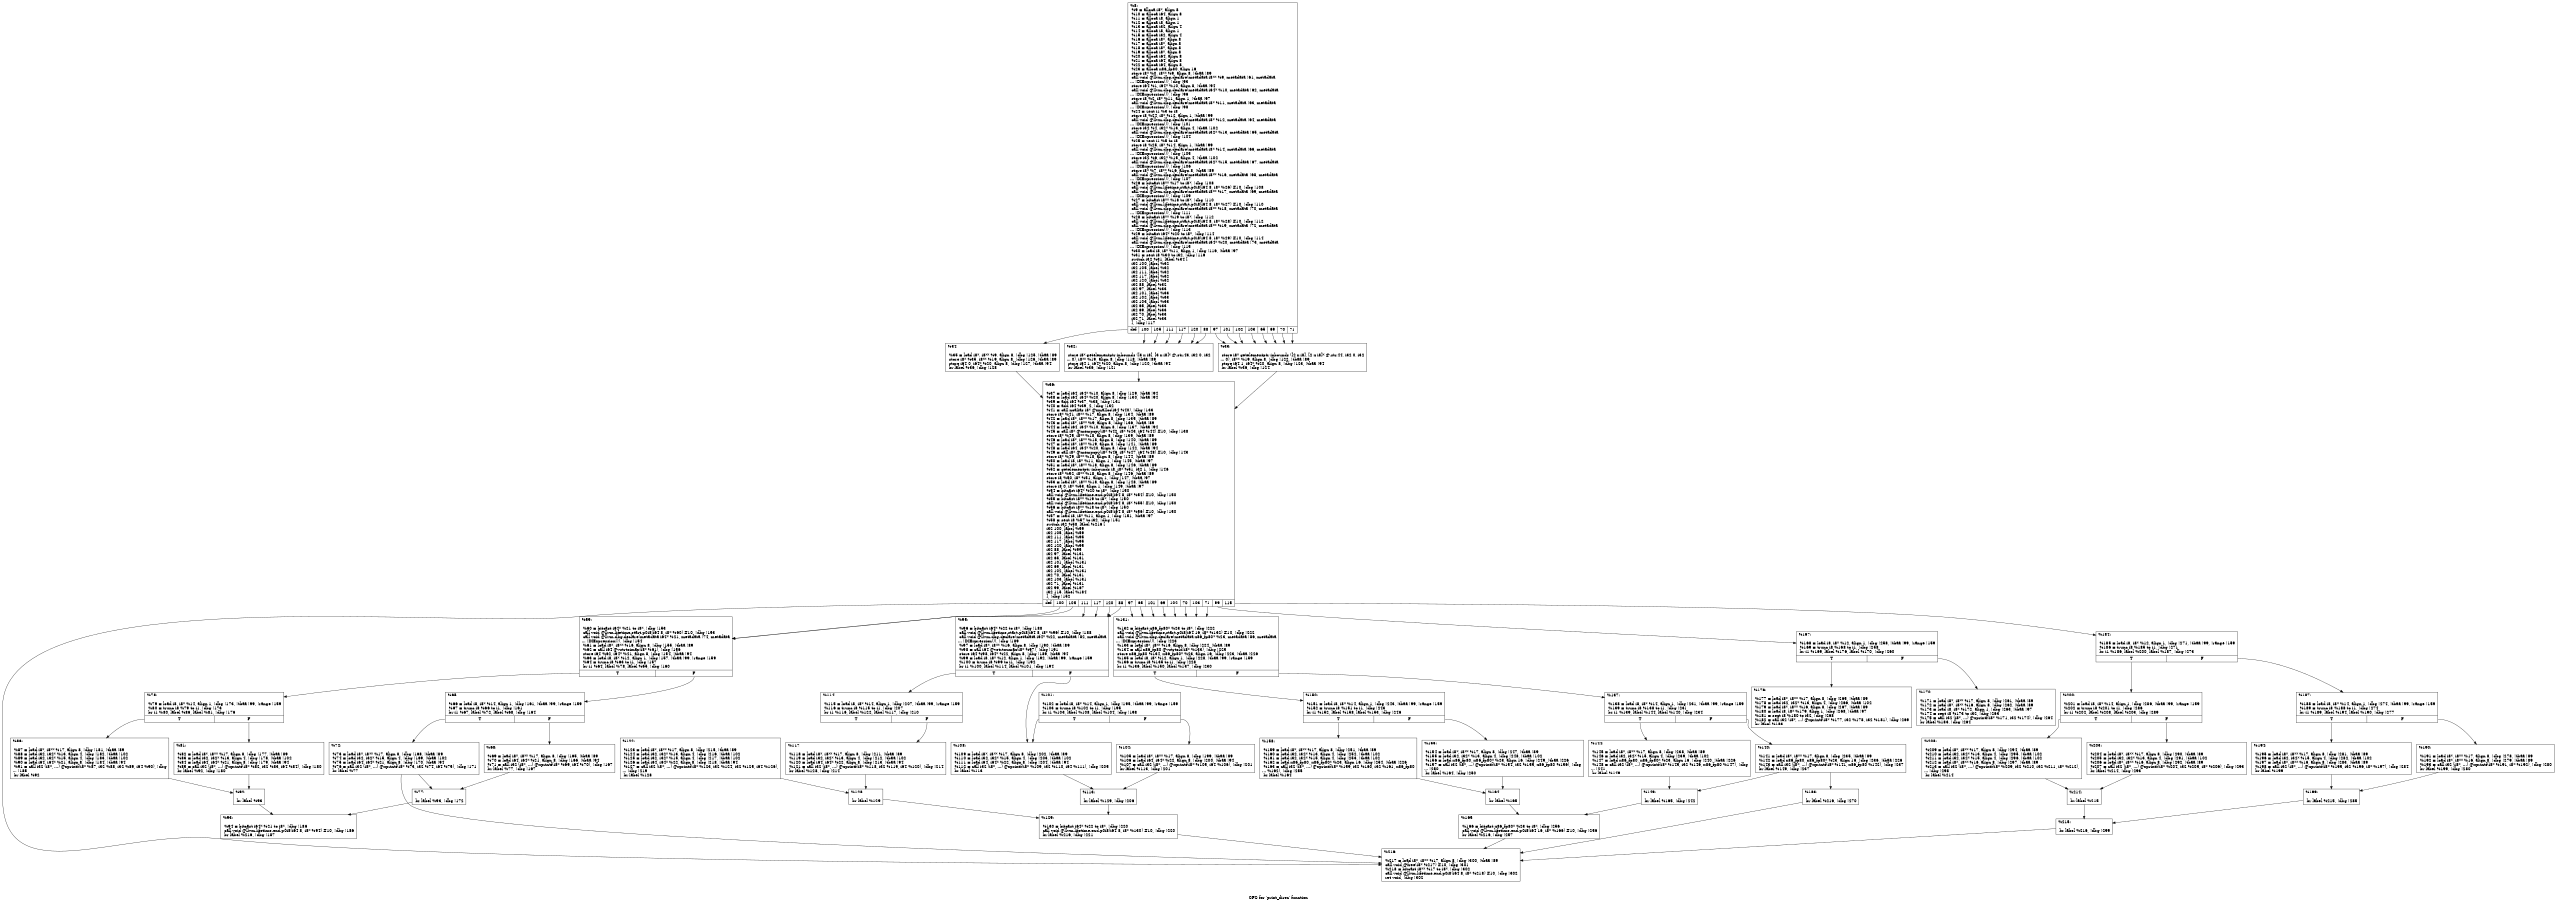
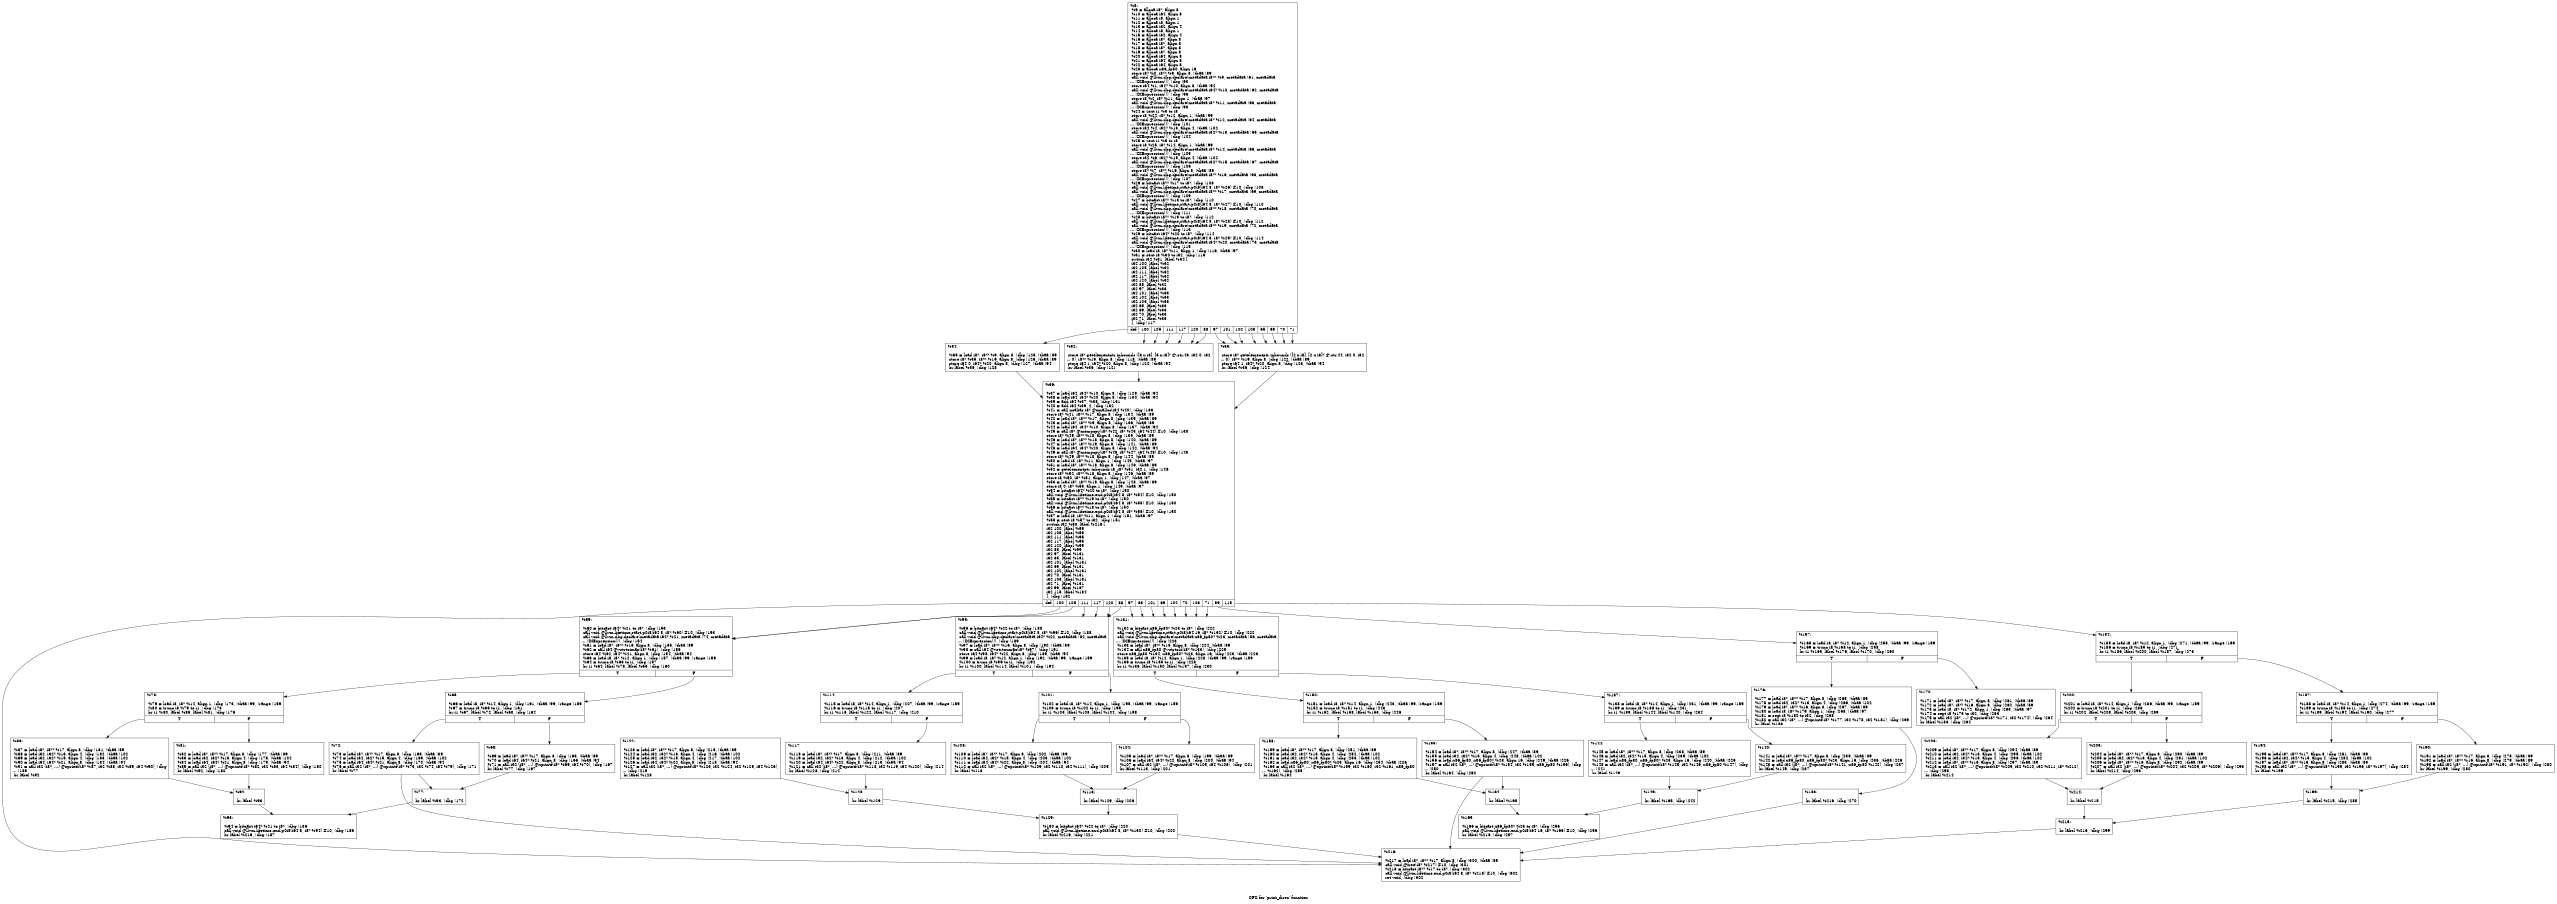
edge "%95:" -> "%108:": now "%95:" -> "%101:"
edge "%140:" -> "%183:": now "%176:" -> "%183:"
edge "%165:" -> "%216:": now "%153:" -> "%216:"
